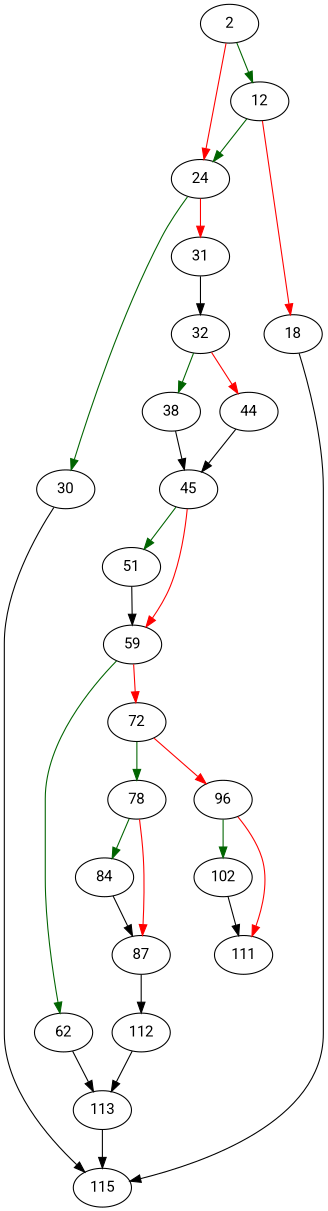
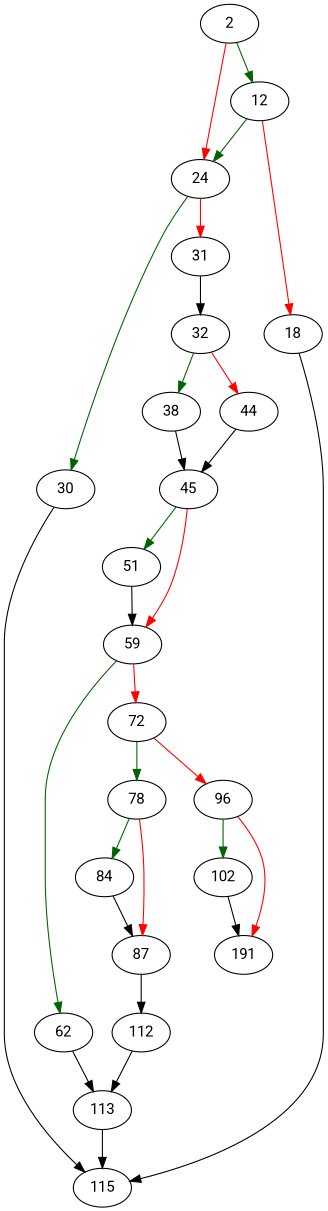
node "111": label "111" -> "191"
